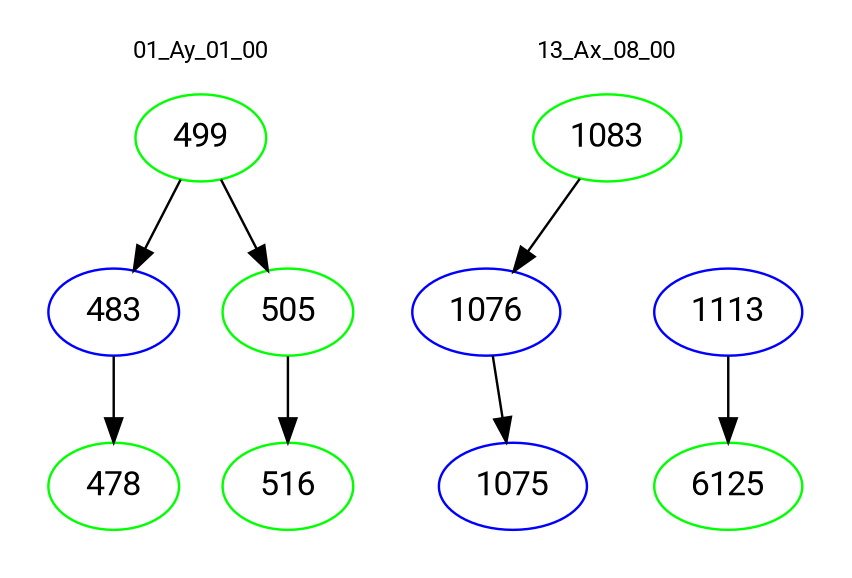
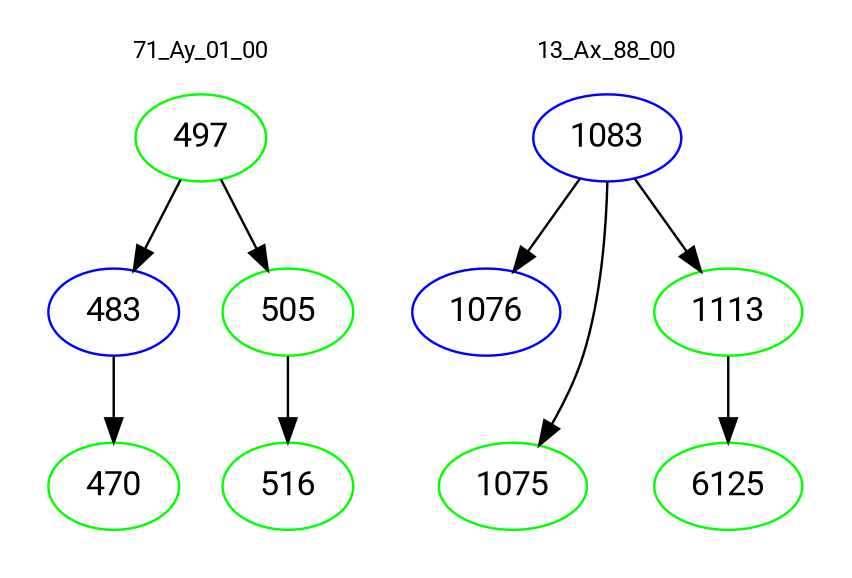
cluster "01_Ay_01_00": label "01_Ay_01_00" -> "71_Ay_01_00"
cluster "13_Ax_08_00": label "13_Ax_08_00" -> "13_Ax_88_00"
node "499": label "499" -> "497"
node "1083": color green -> blue
edge "1083" -> "1113": added
node "1113": color blue -> green
edge "1076" -> "1075": now "1083" -> "1075"
node "478": label "478" -> "470"
node "1075": color blue -> green
